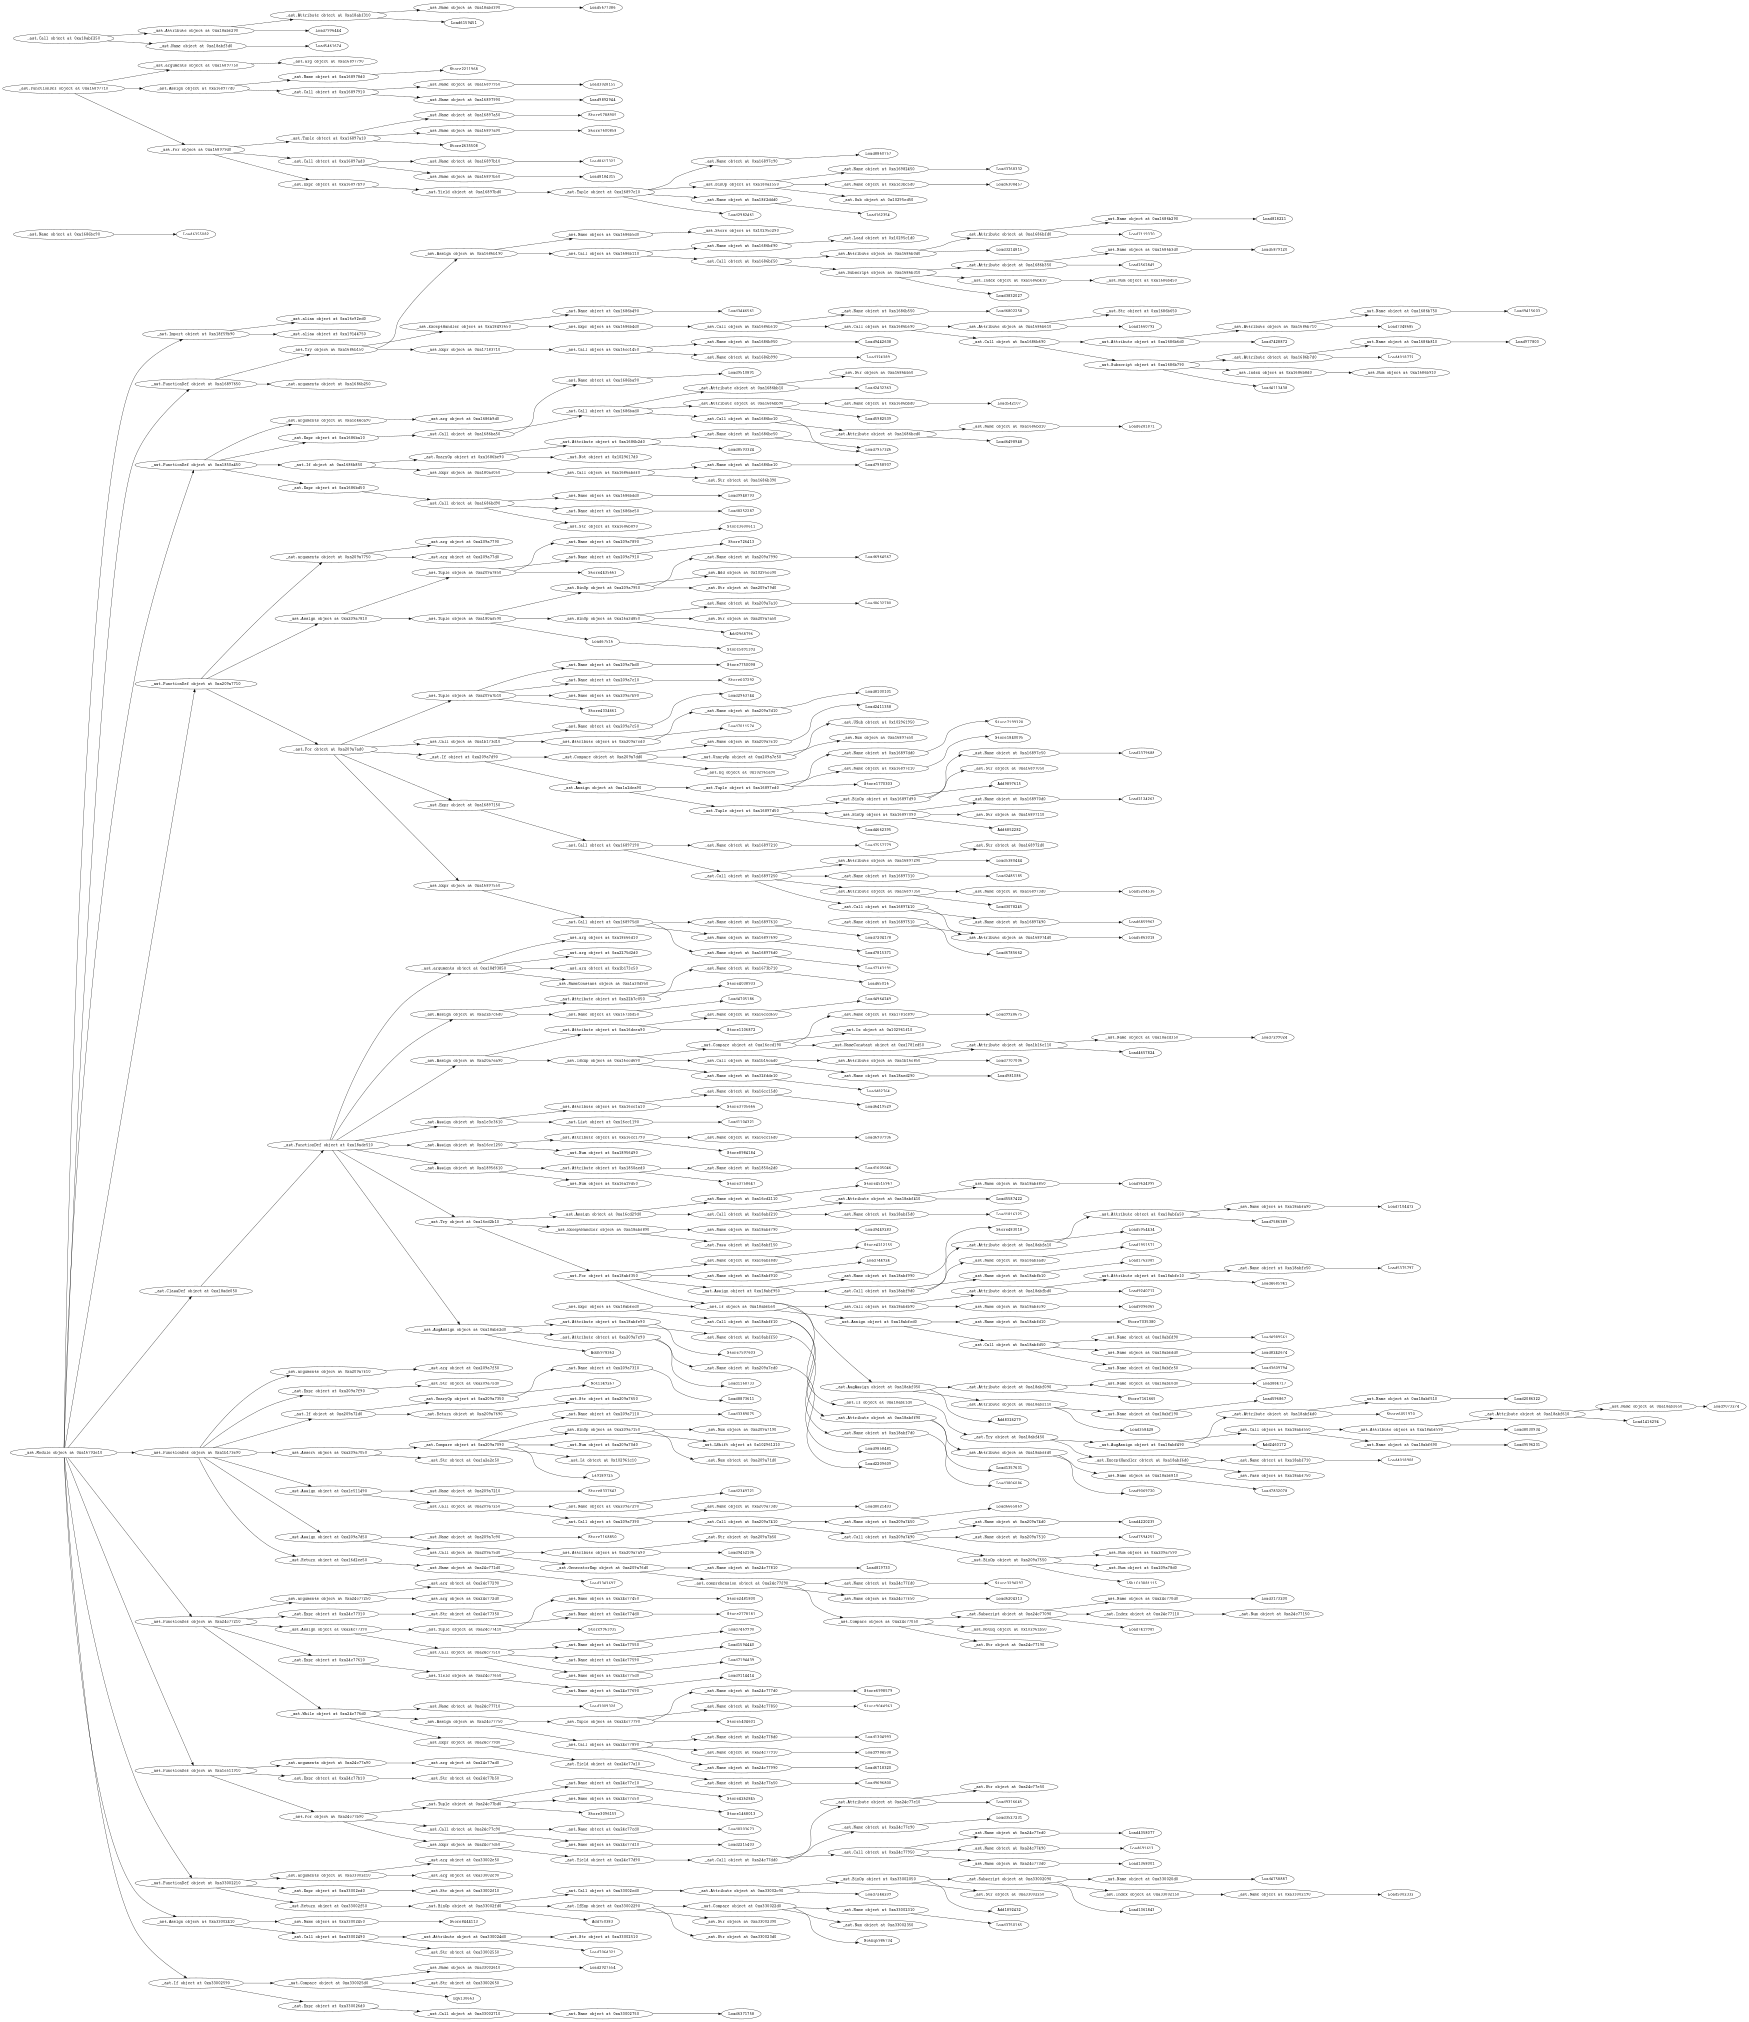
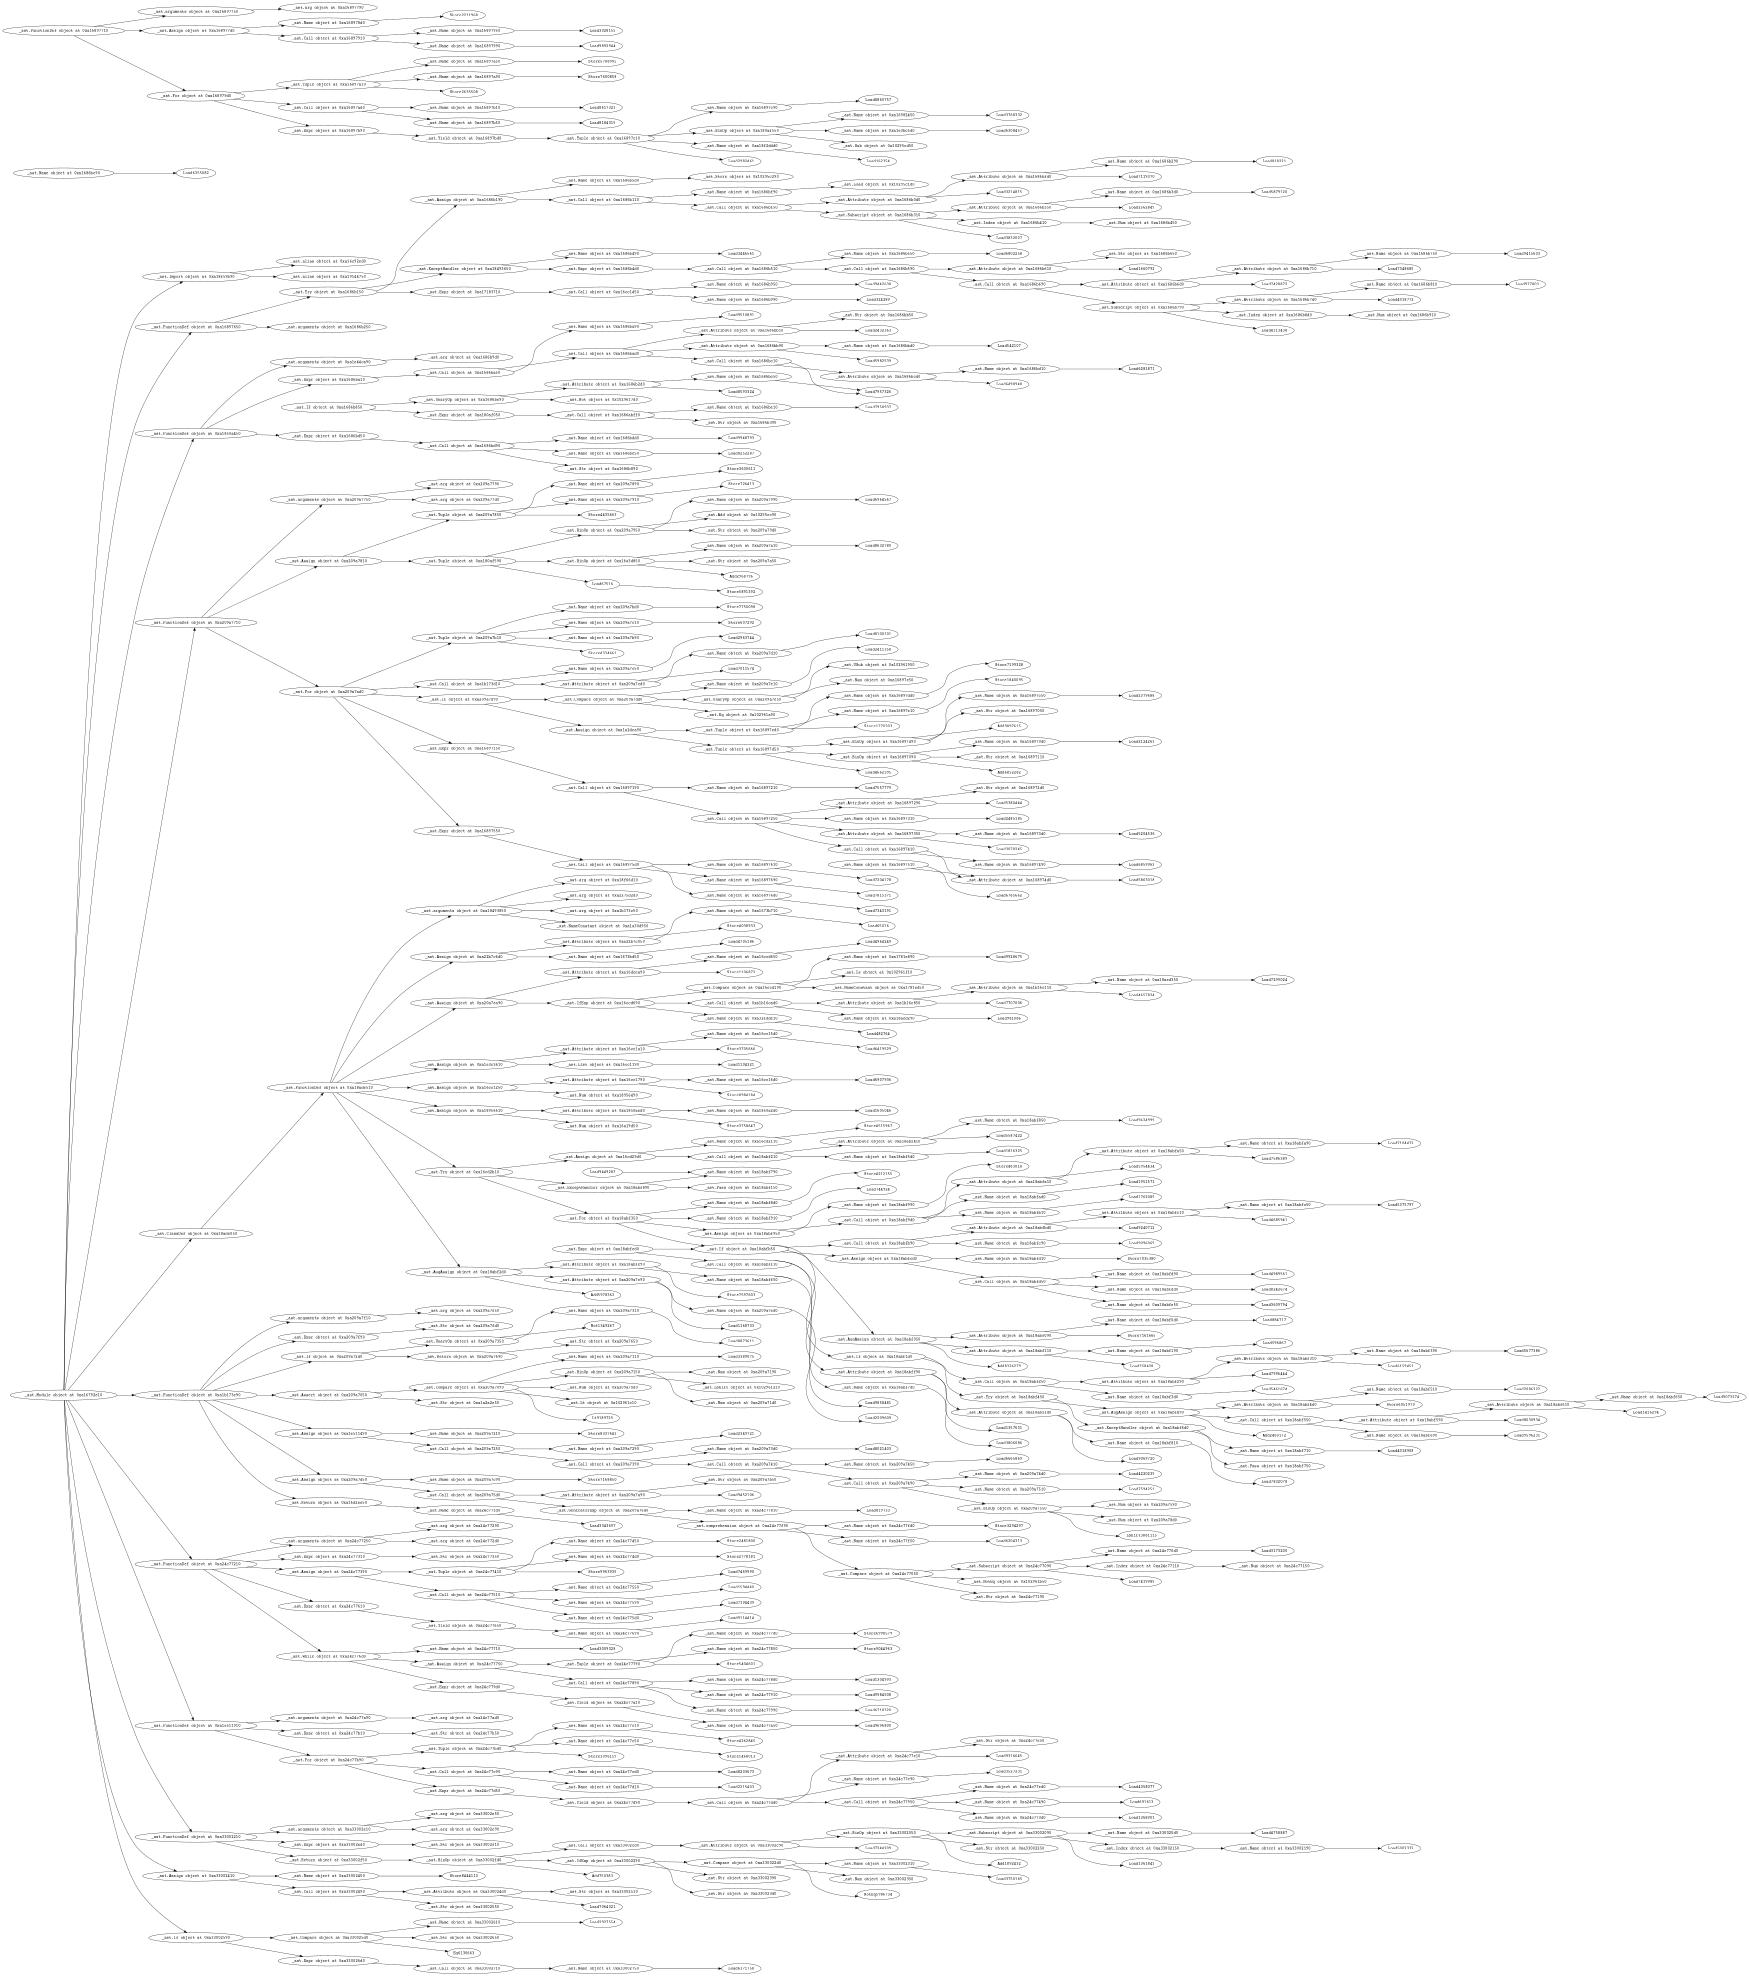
edge "_ast.FunctionDef object at 0xa1850a450" -> "_ast.If object at 0xa1686b850": removed
edge "_ast.Name object at 0xa18abf790" -> "Load9449283": reversed
edge "_ast.If object at 0xa18abf1d0" -> "_ast.Call object at 0xa18abf250": added
